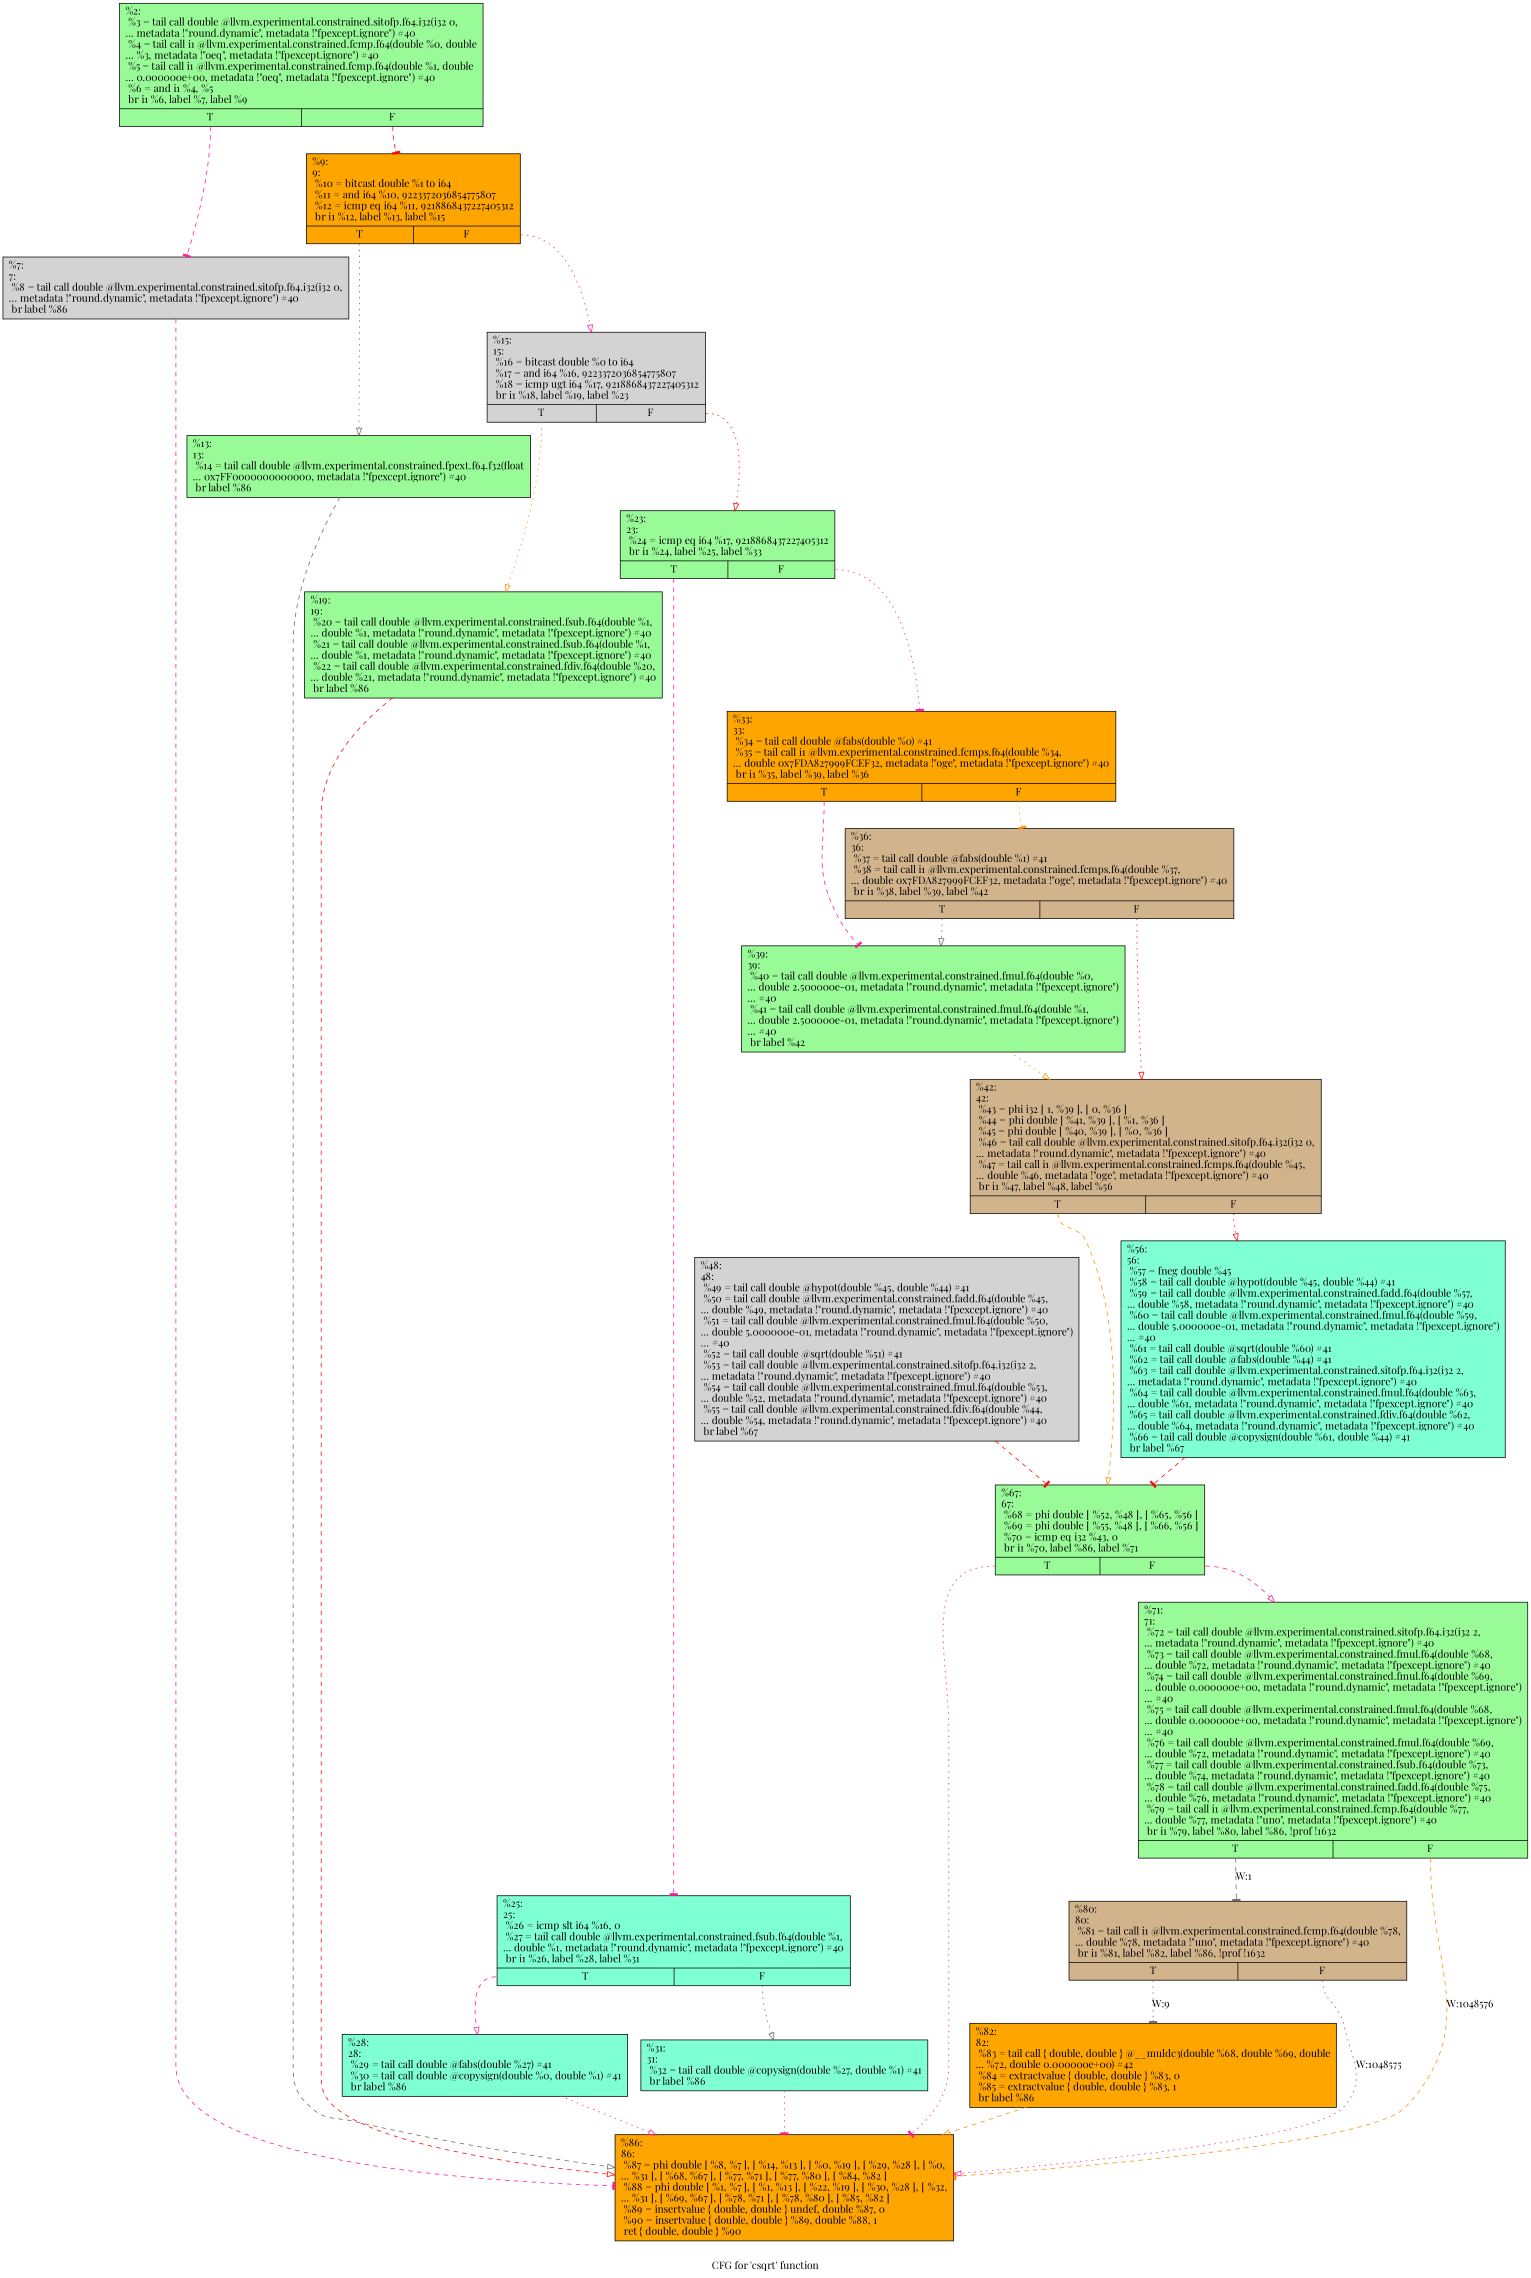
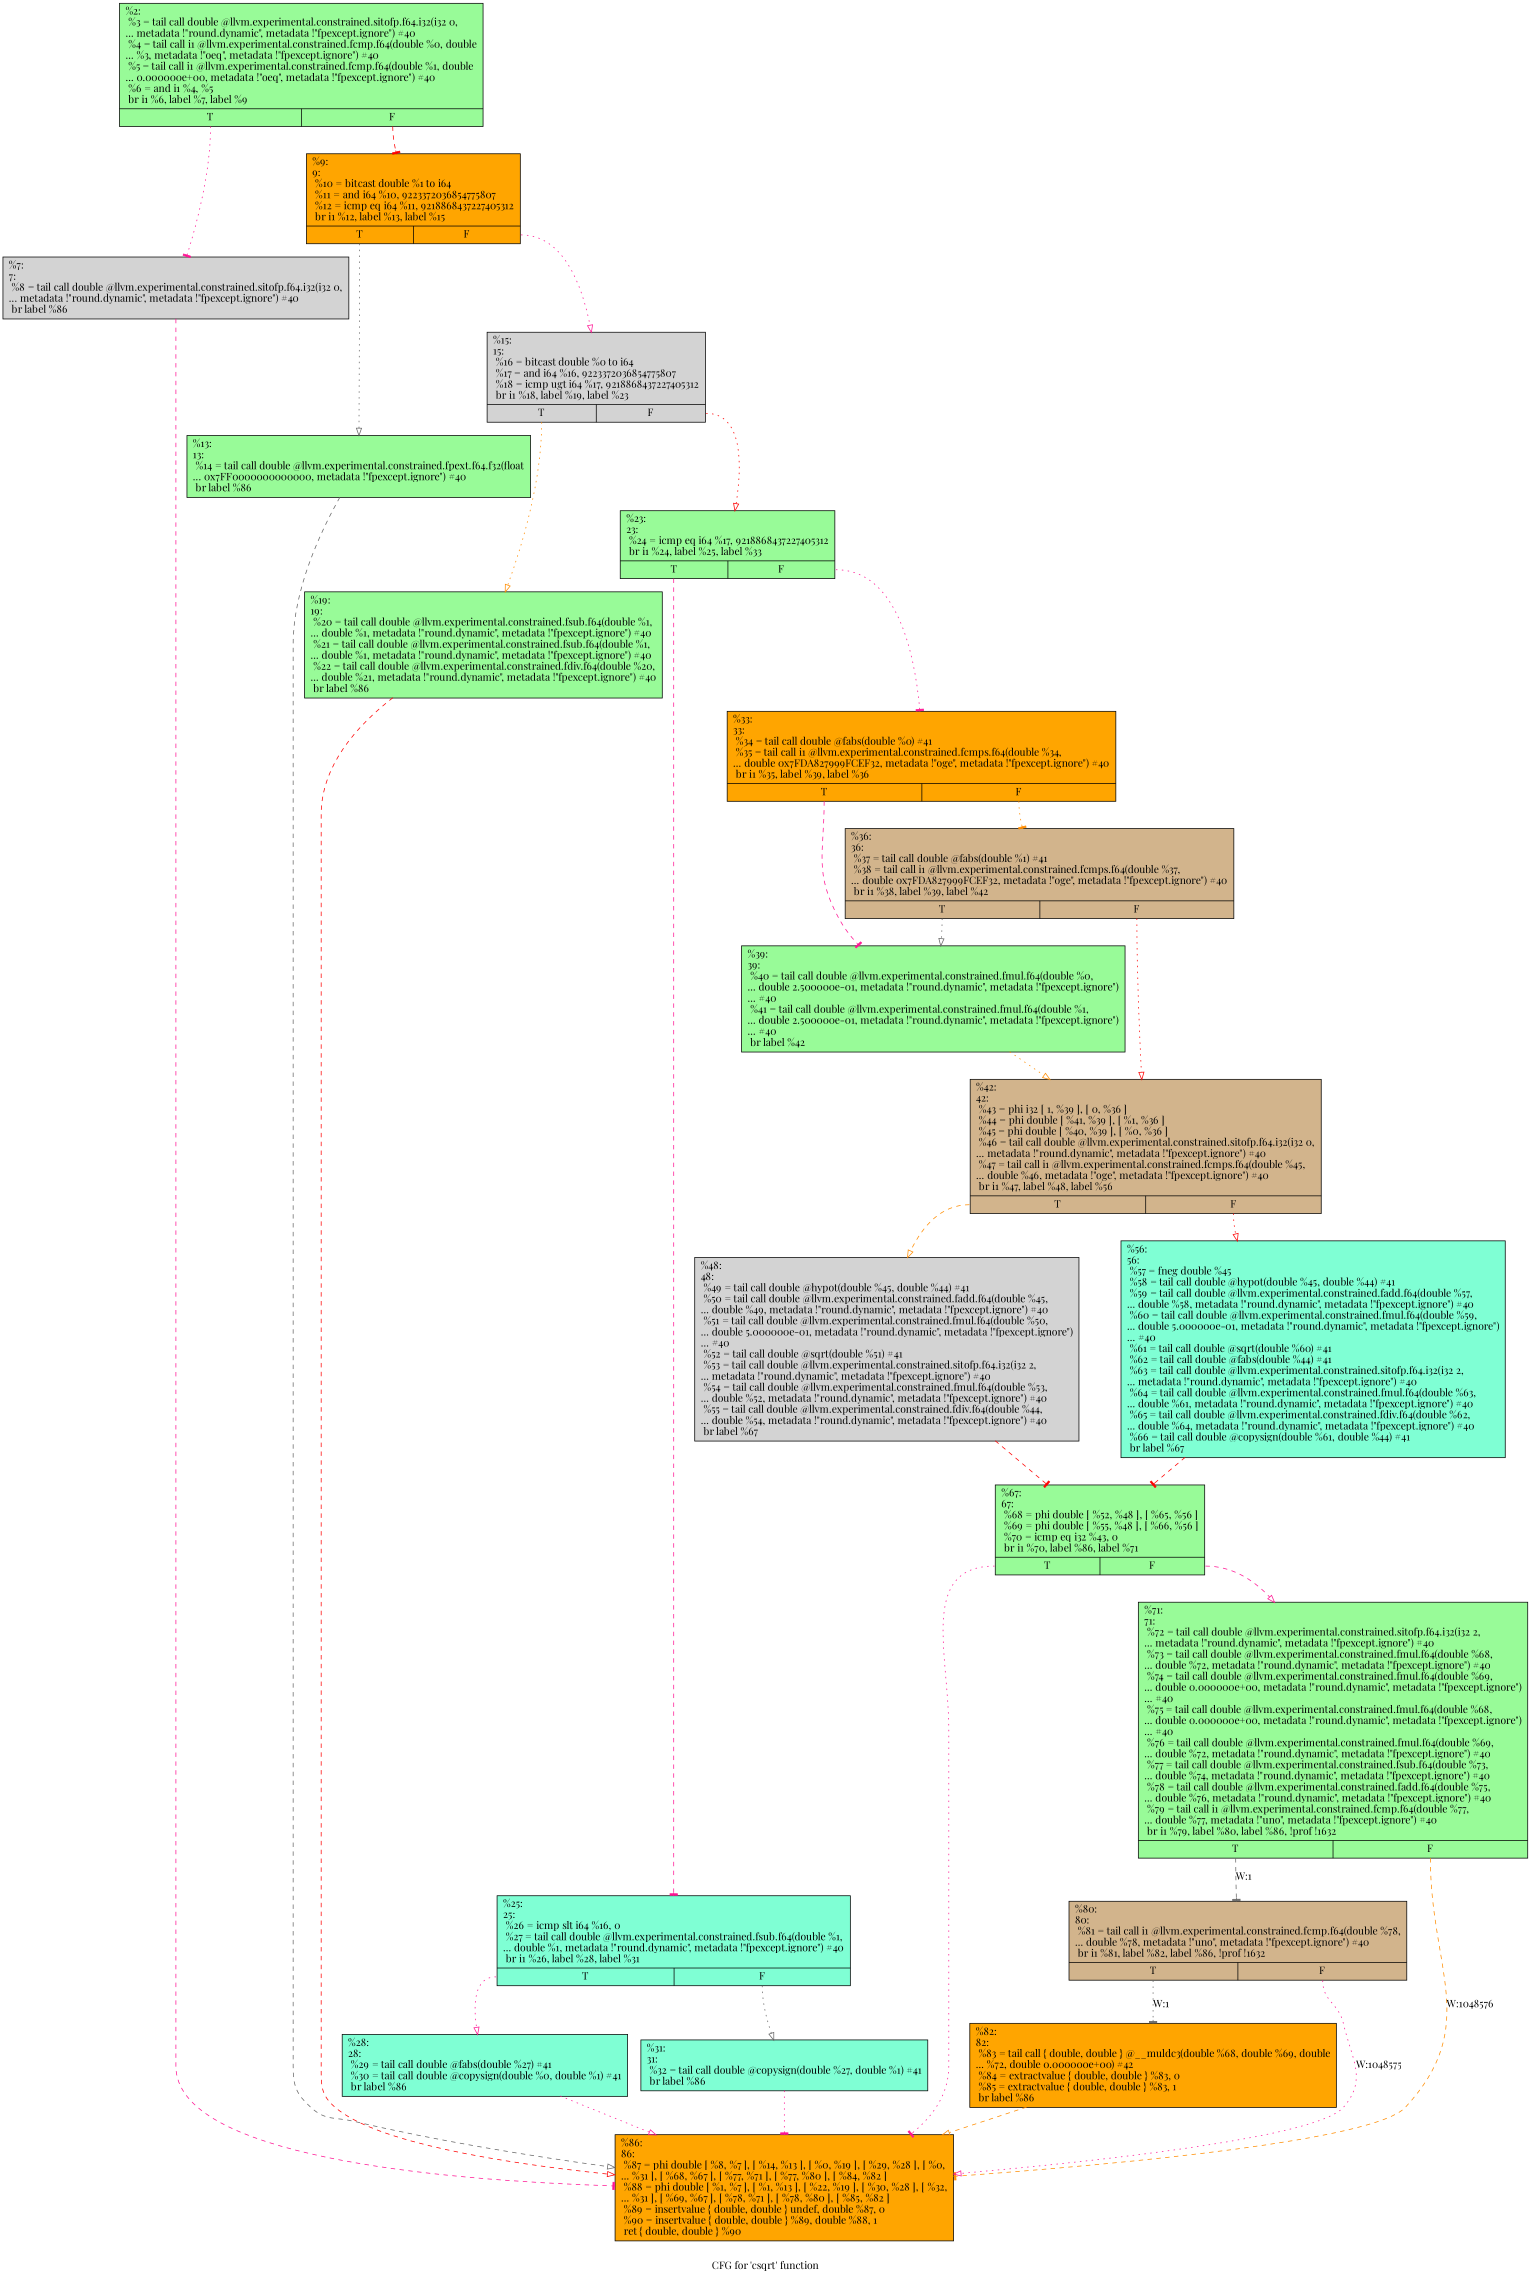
edge "%2:" -> "%7:": style dashed -> dotted
edge "%42:" -> "%67:": now "%42:" -> "%48:"
edge "%25:" -> "%28:": style dashed -> dotted
edge "%80:" -> "%82:": label "W:9" -> "W:1"
